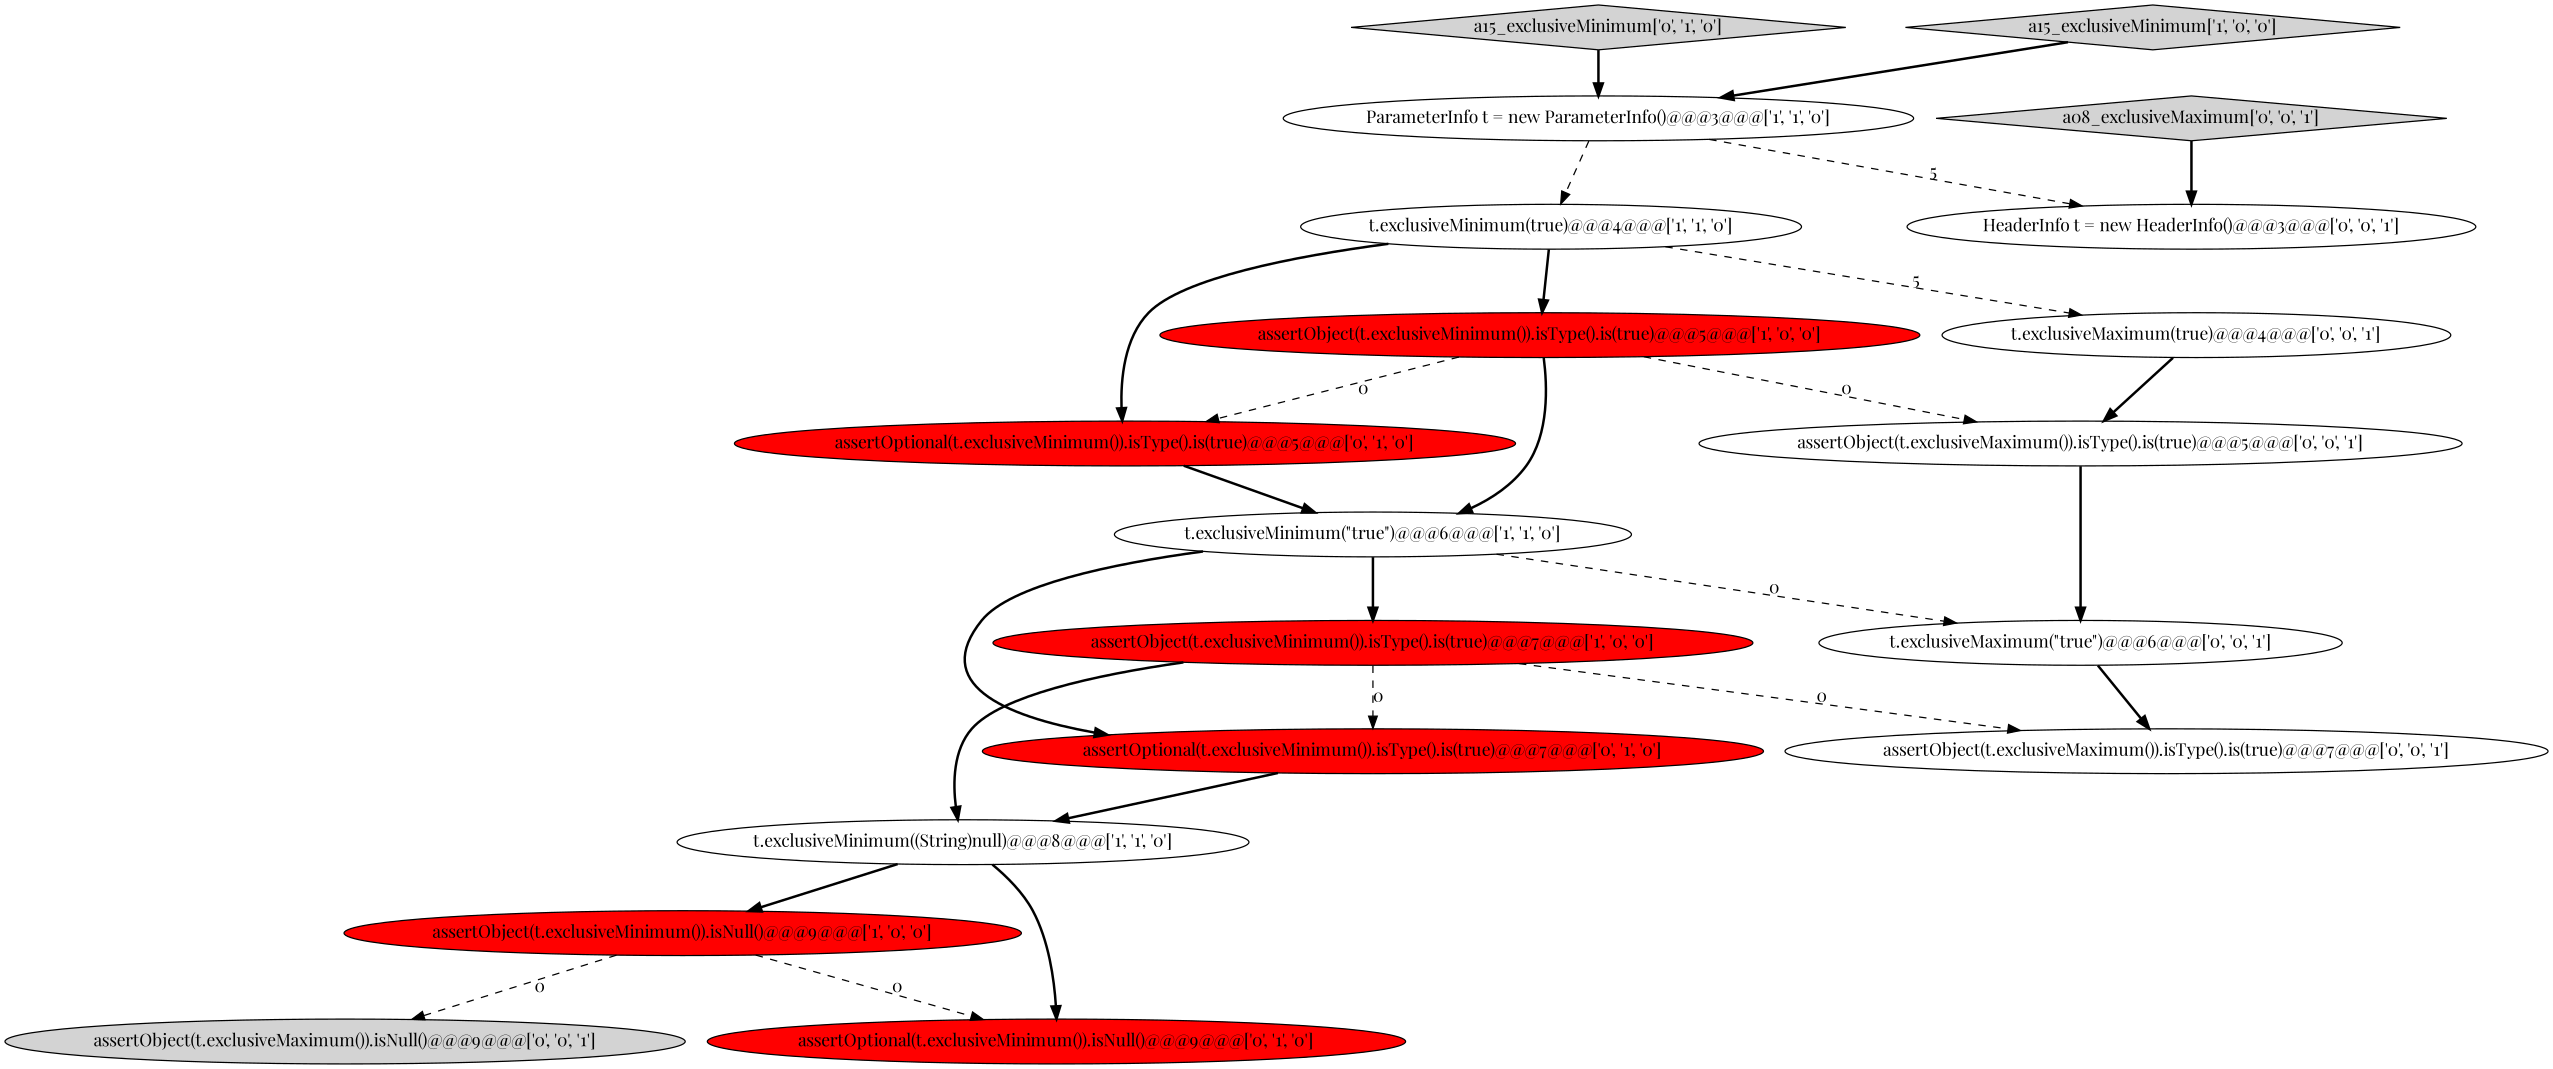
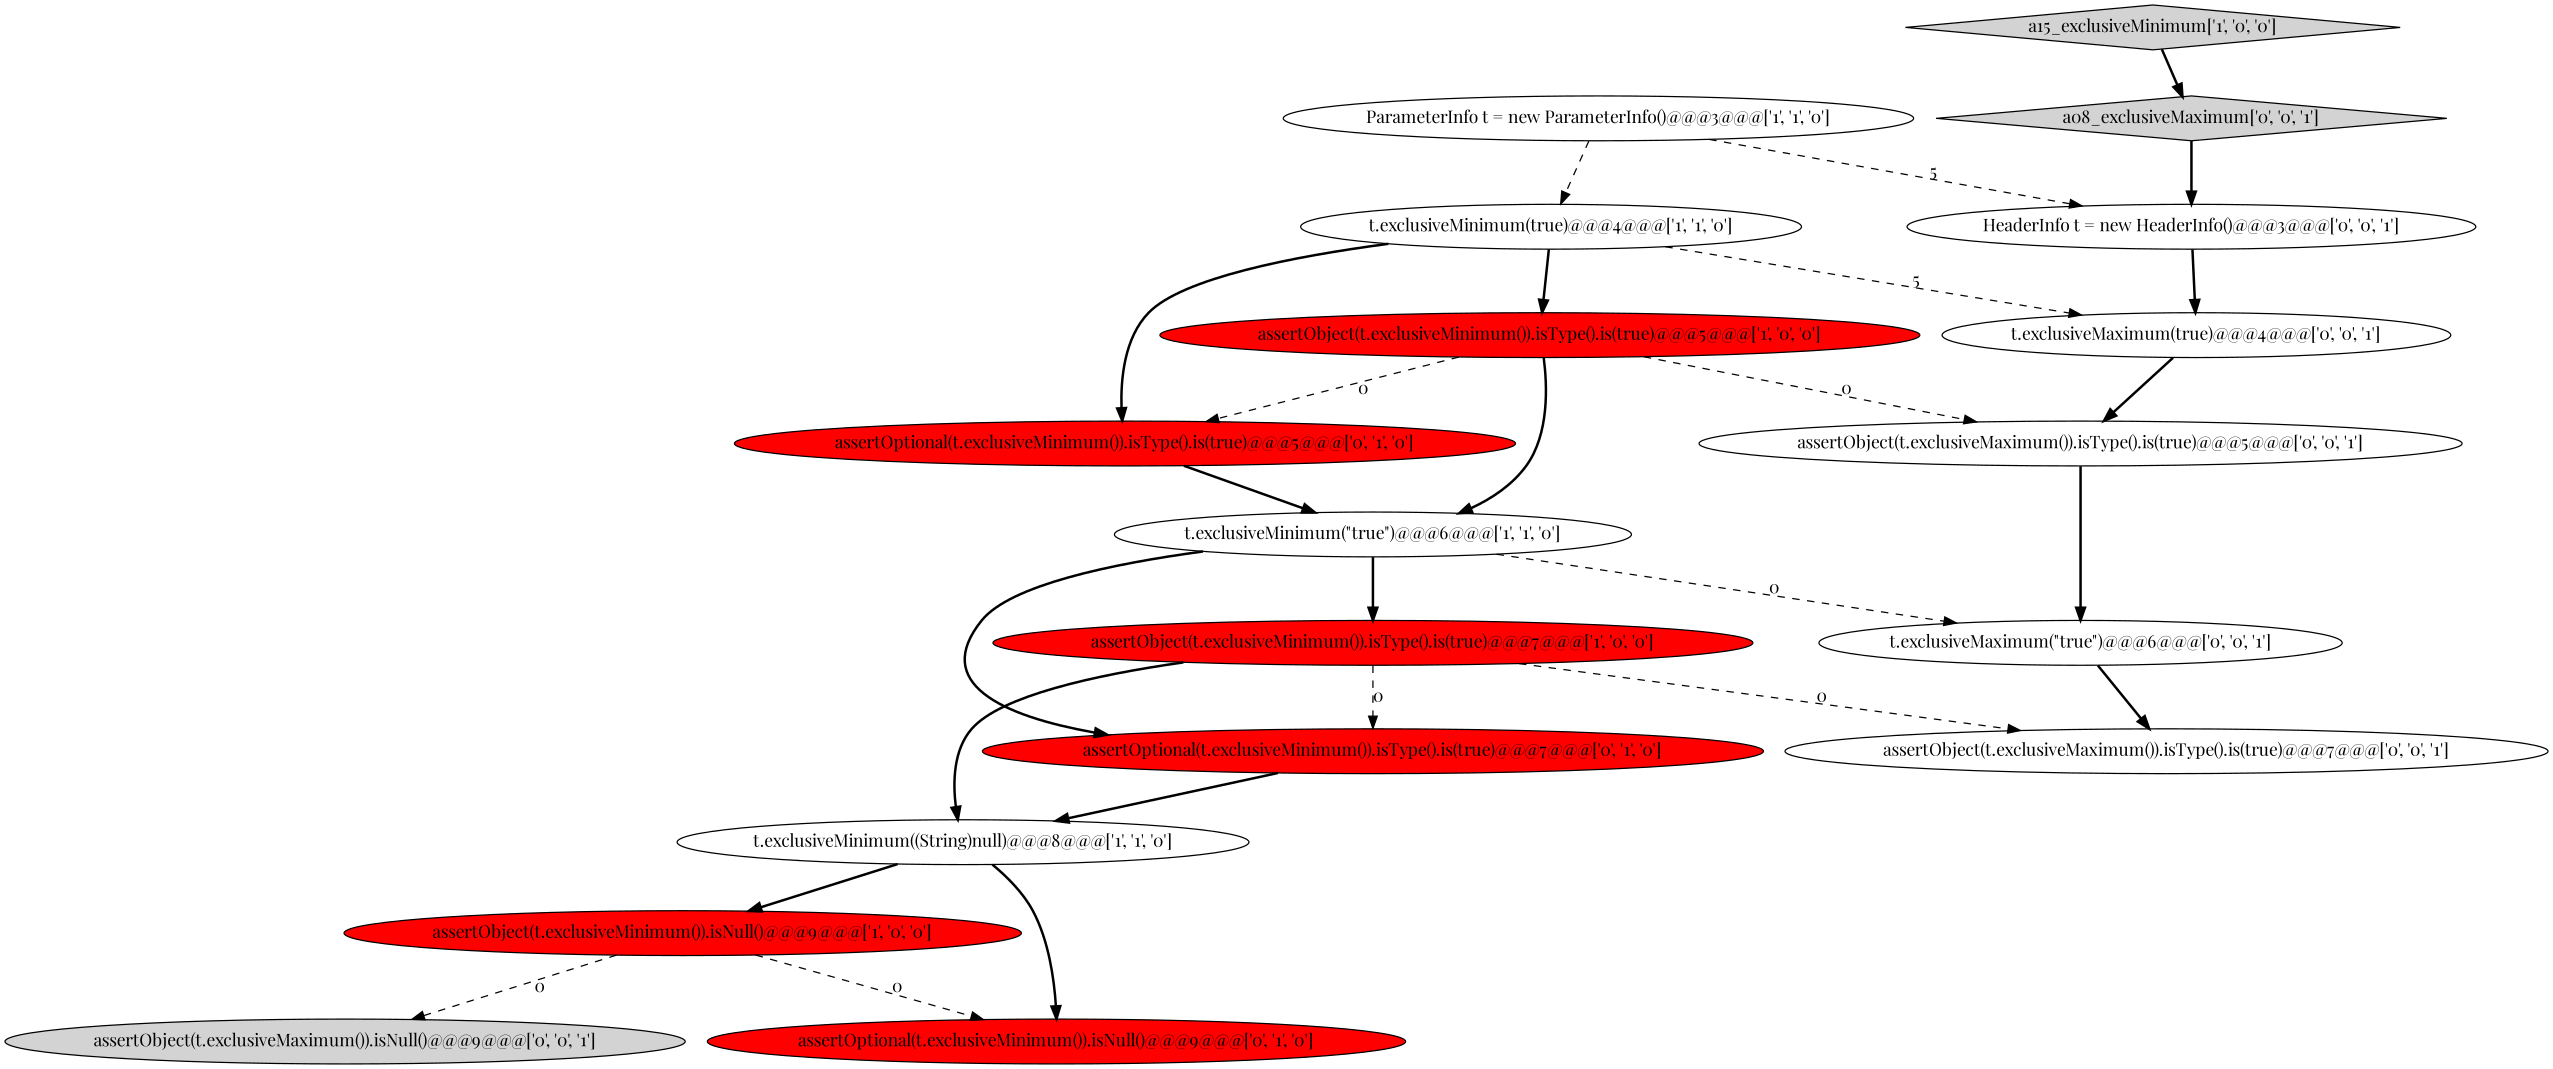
node "a15_exclusiveMinimum['0', '1', '0']": removed
edge "a15_exclusiveMinimum['1', '0', '0']" -> "ParameterInfo t = new ParameterInfo()@@@3@@@['1', '1', '0']": now "a15_exclusiveMinimum['1', '0', '0']" -> "a08_exclusiveMaximum['0', '0', '1']"
edge "HeaderInfo t = new HeaderInfo()@@@3@@@['0', '0', '1']" -> "t.exclusiveMaximum(true)@@@4@@@['0', '0', '1']": added
